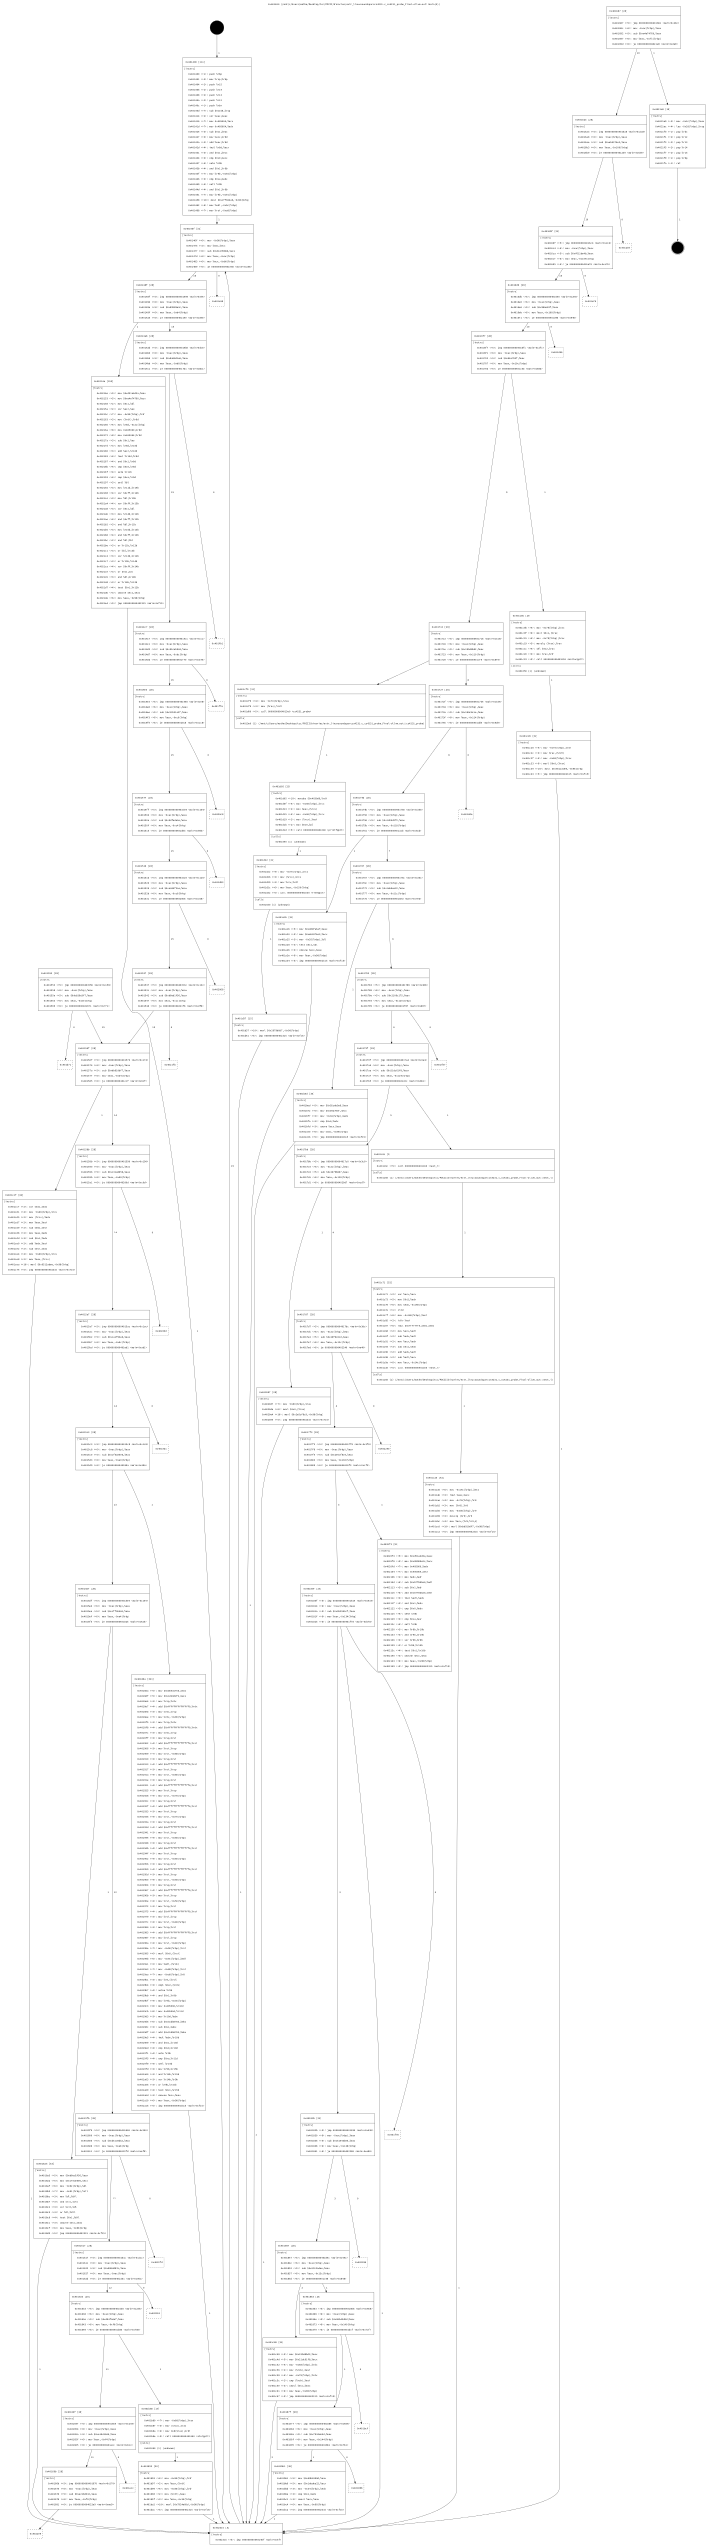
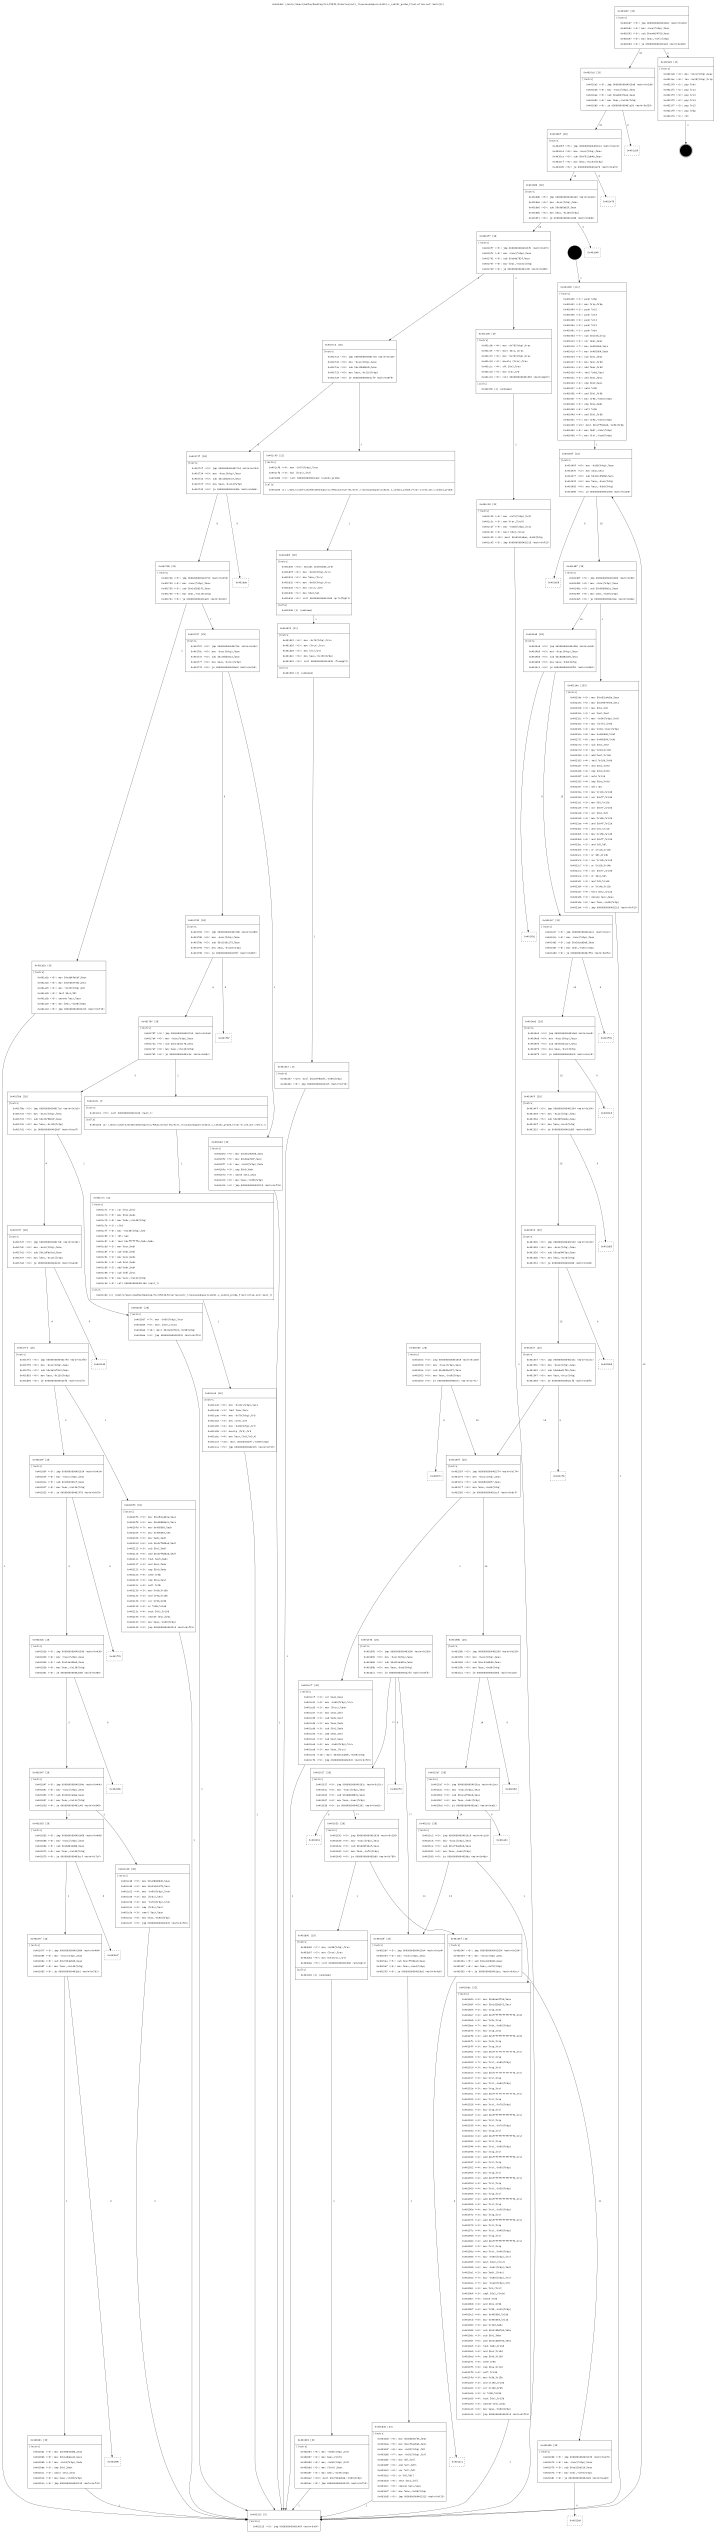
edge "0x4015df [28]" -> "0x4015fb [28]": reversed
edge "0x40180f [28]" -> "0x402315 [5]": now "0x4020f3 [91]" -> "0x402315 [5]"
